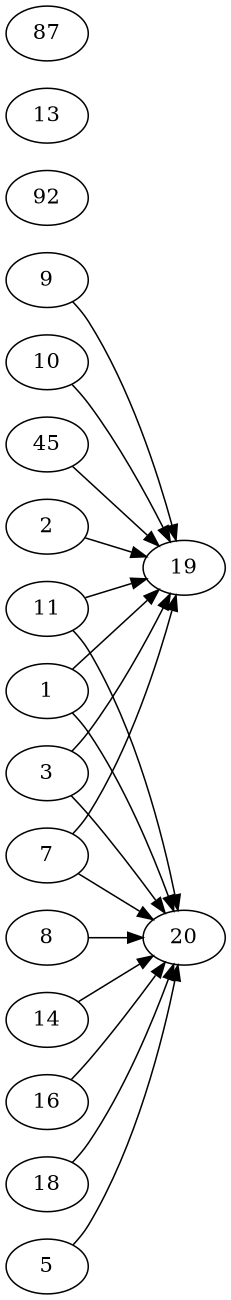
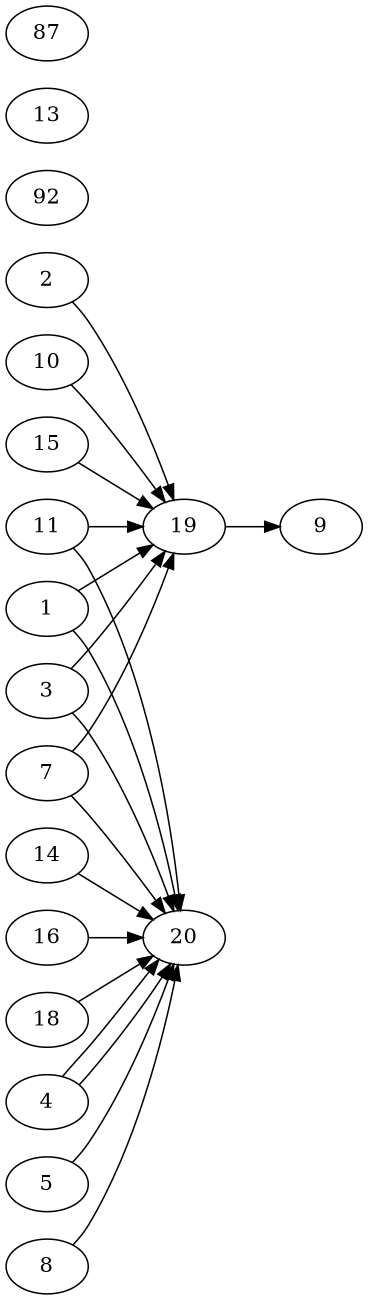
edge "9" -> "19": reversed
node "45": label "45" -> "15"
node "4": added
